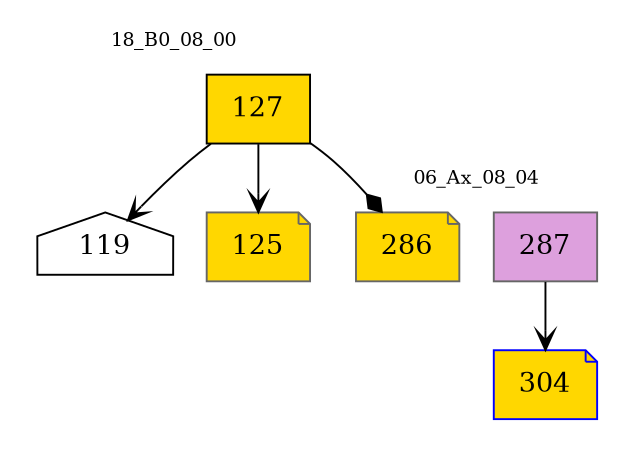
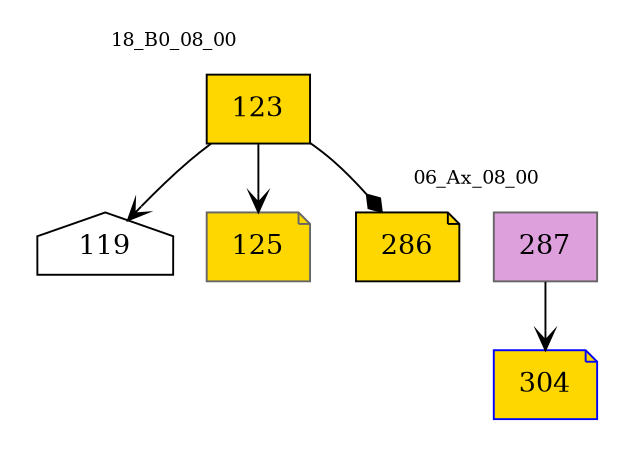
node "127": label "127" -> "123"
cluster "06_Ax_08_04": label "06_Ax_08_04" -> "06_Ax_08_00"
node "286": color gray40 -> black
